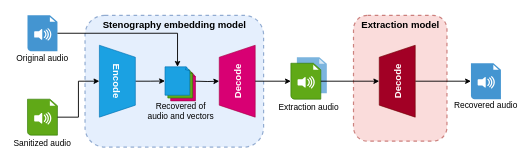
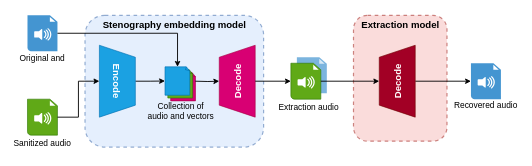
node "Original audio": label "Original audio" -> "Original and"
node "Recovered of audio and vectors": label "Recovered of audio and vectors" -> "Collection of audio and vectors"
